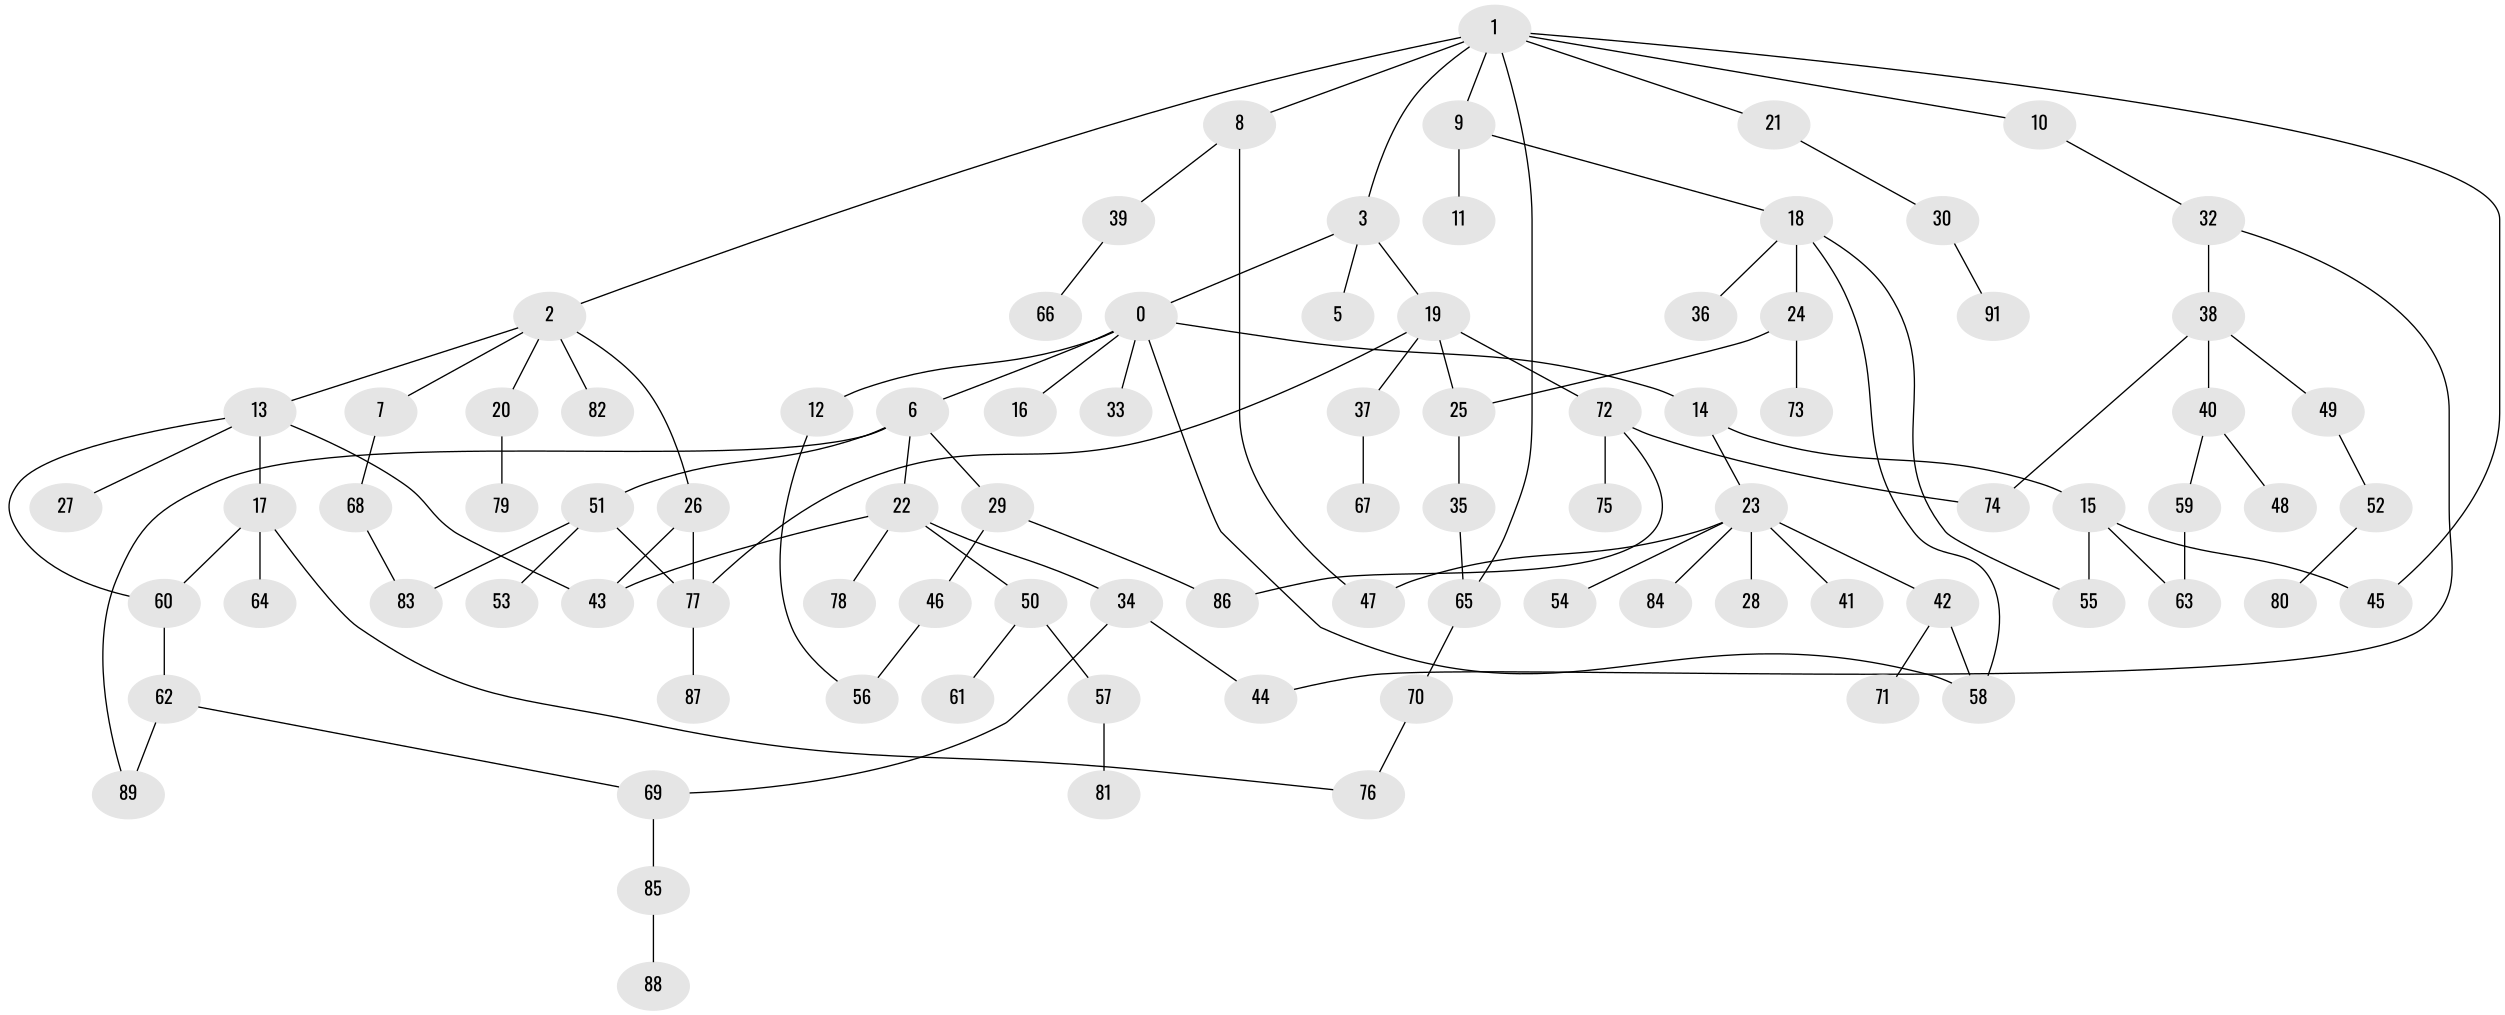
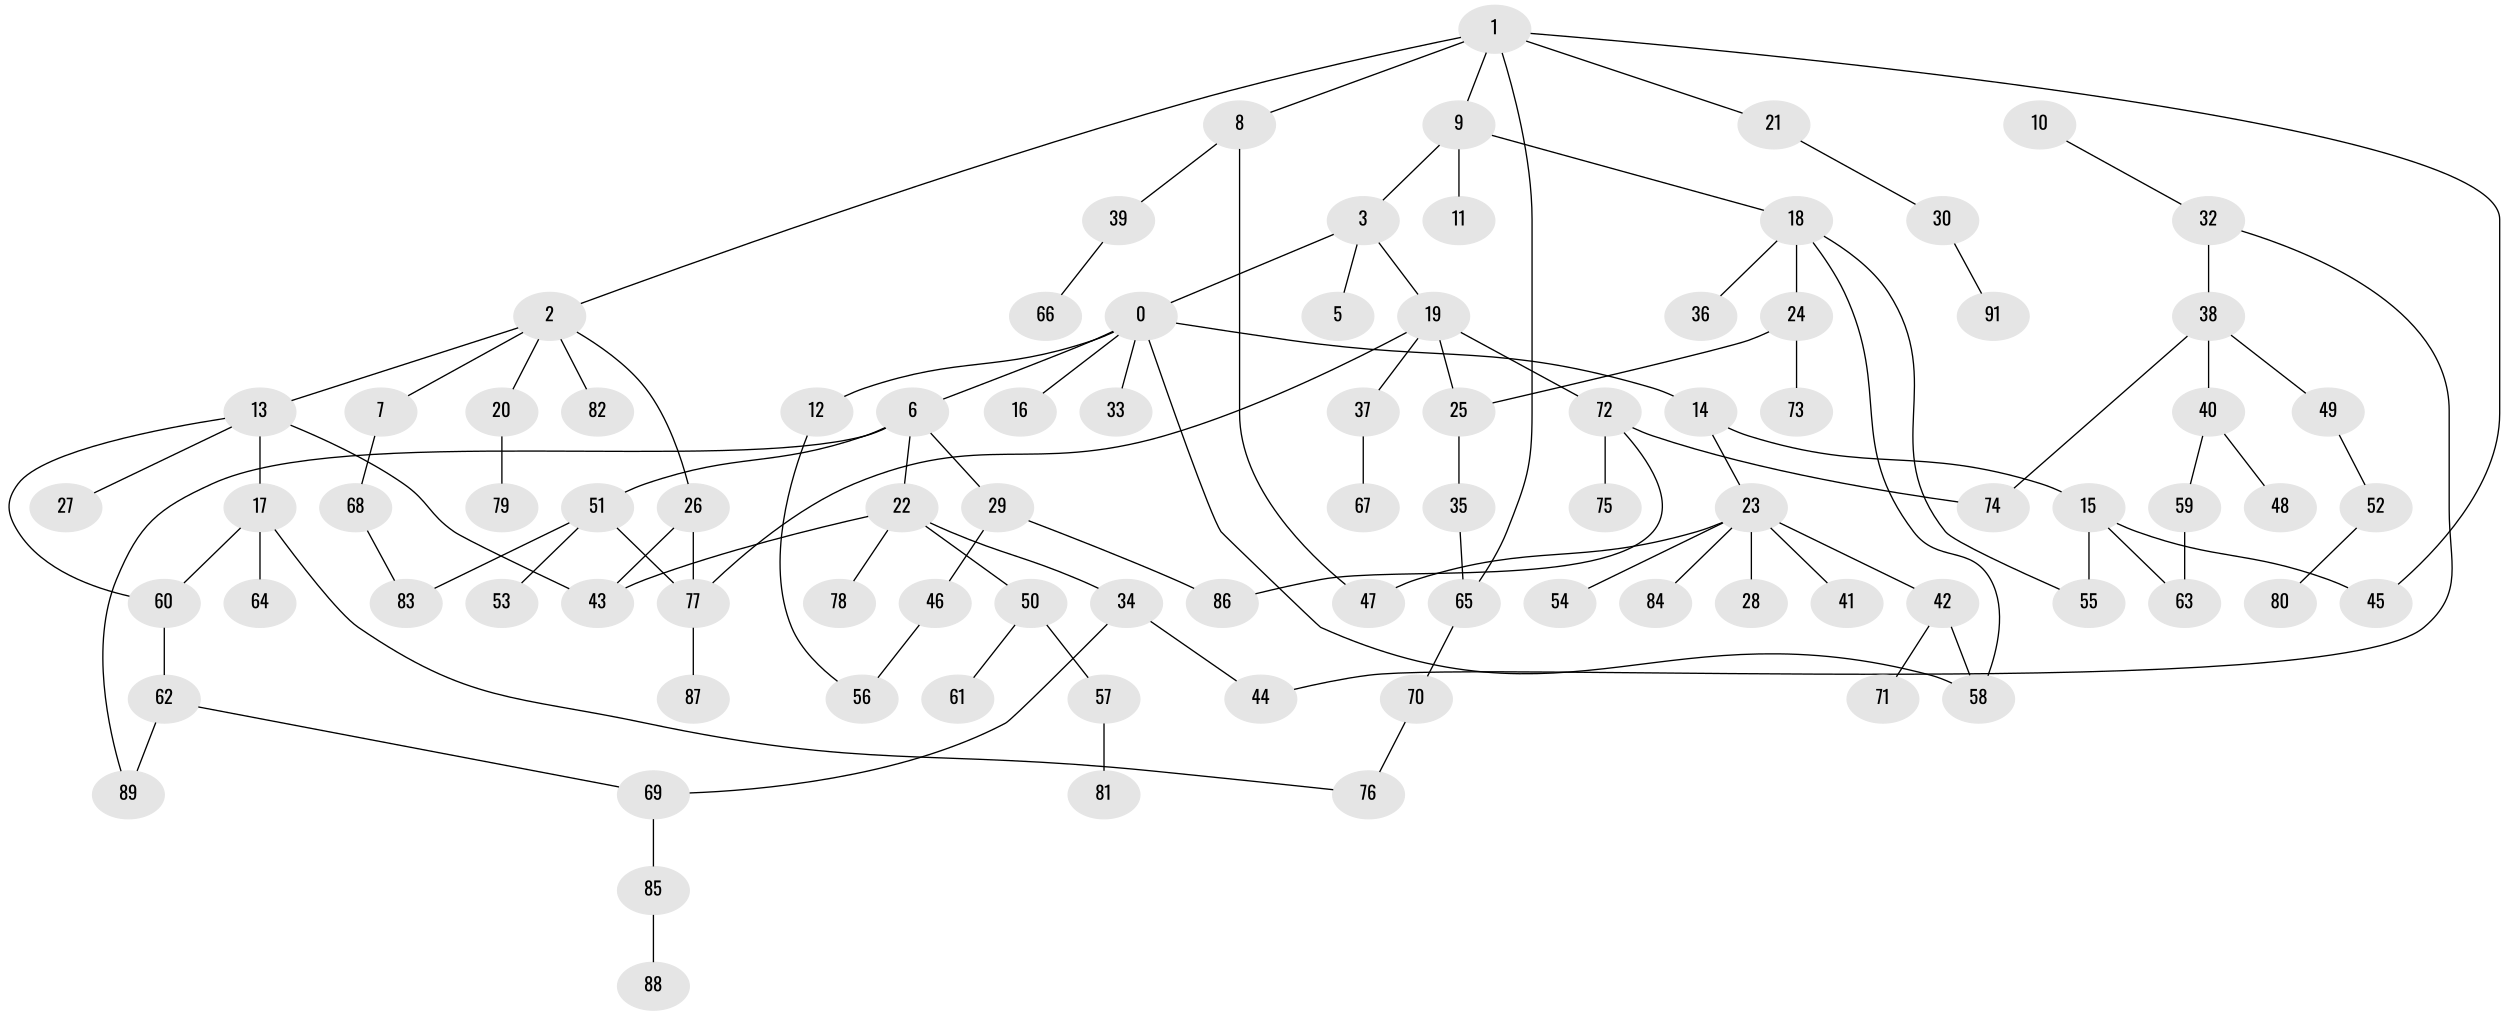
edge "1" -- "10": removed
edge "1" -- "3": now "9" -- "3"
